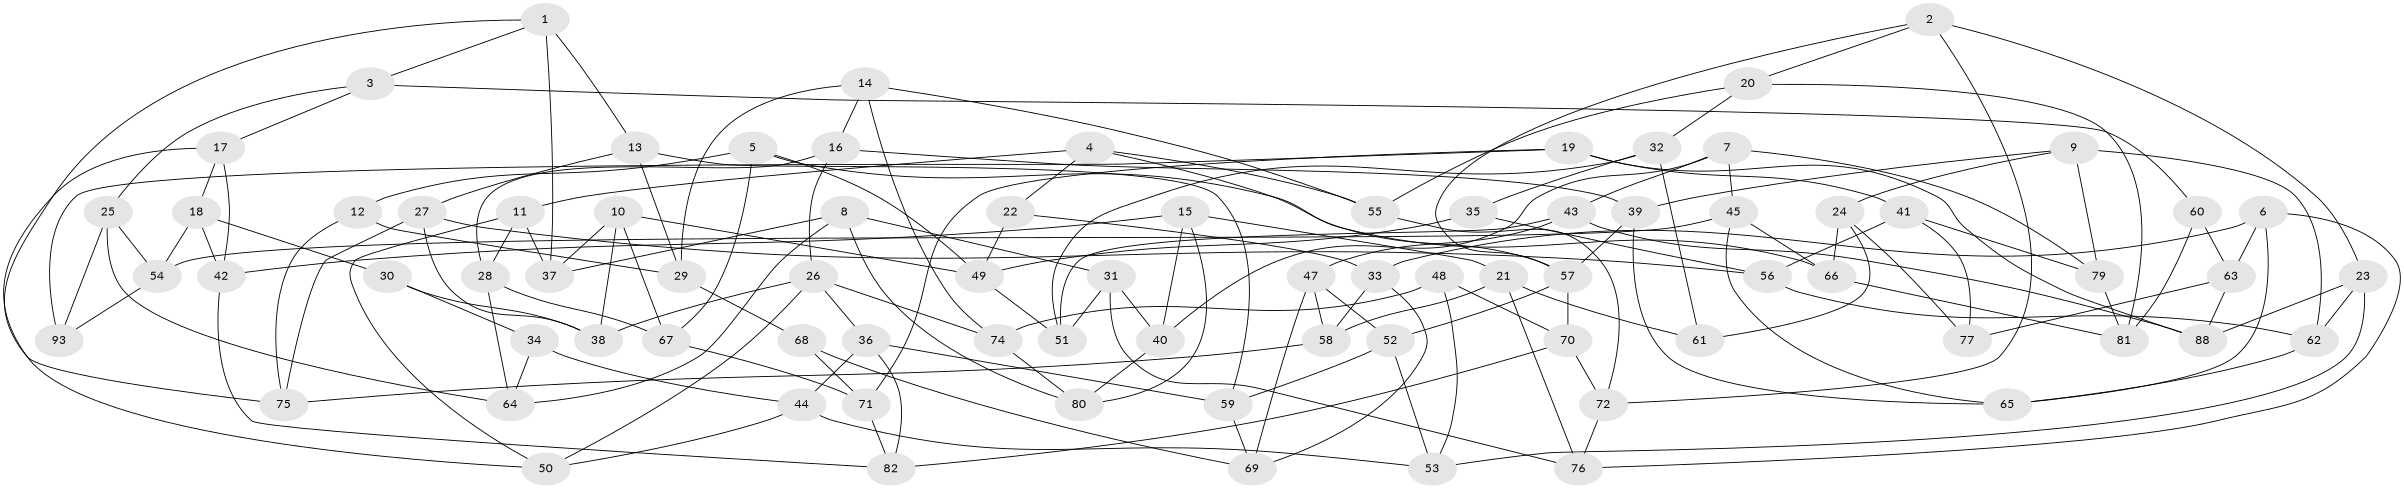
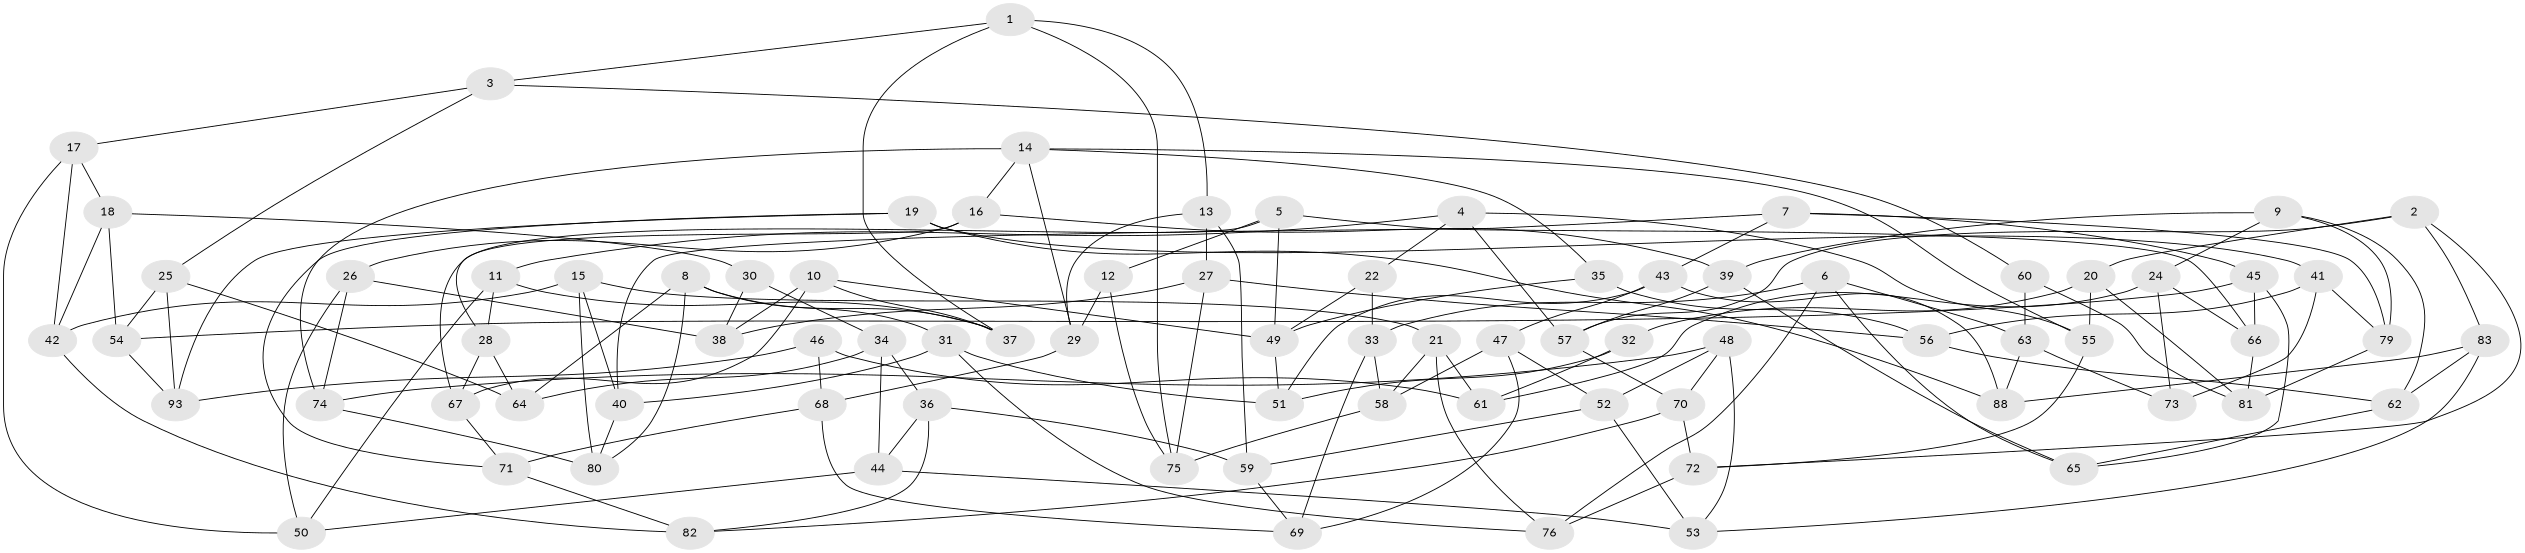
edge "32" -- "35": now "14" -- "35"
node "23": label "23" -> "83"
edge "26" -- "36": now "34" -- "36"
edge "57" -- "52": now "48" -- "52"
node "46": added
node "77": label "77" -> "73"
